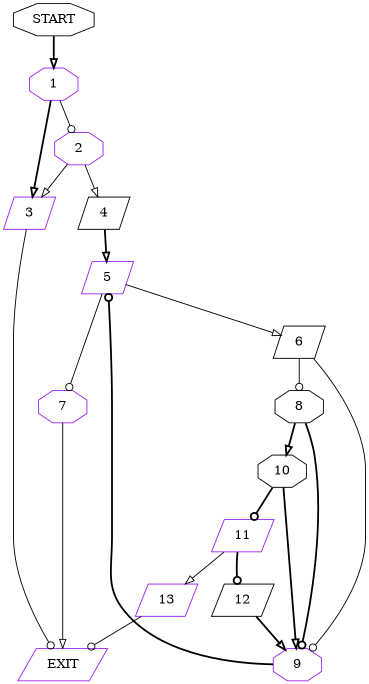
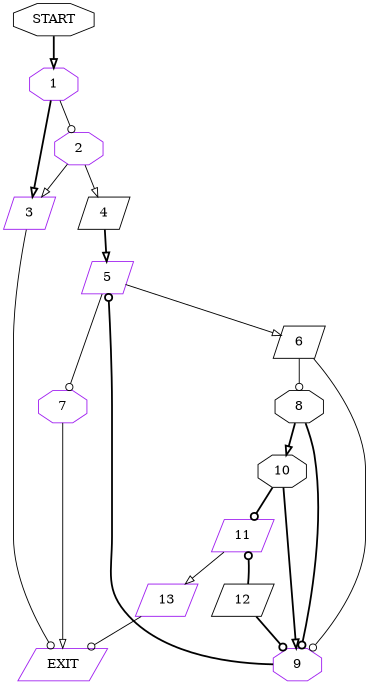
edge "11" -> "12": reversed
edge "12" -> "9": arrowhead onormal -> odot
